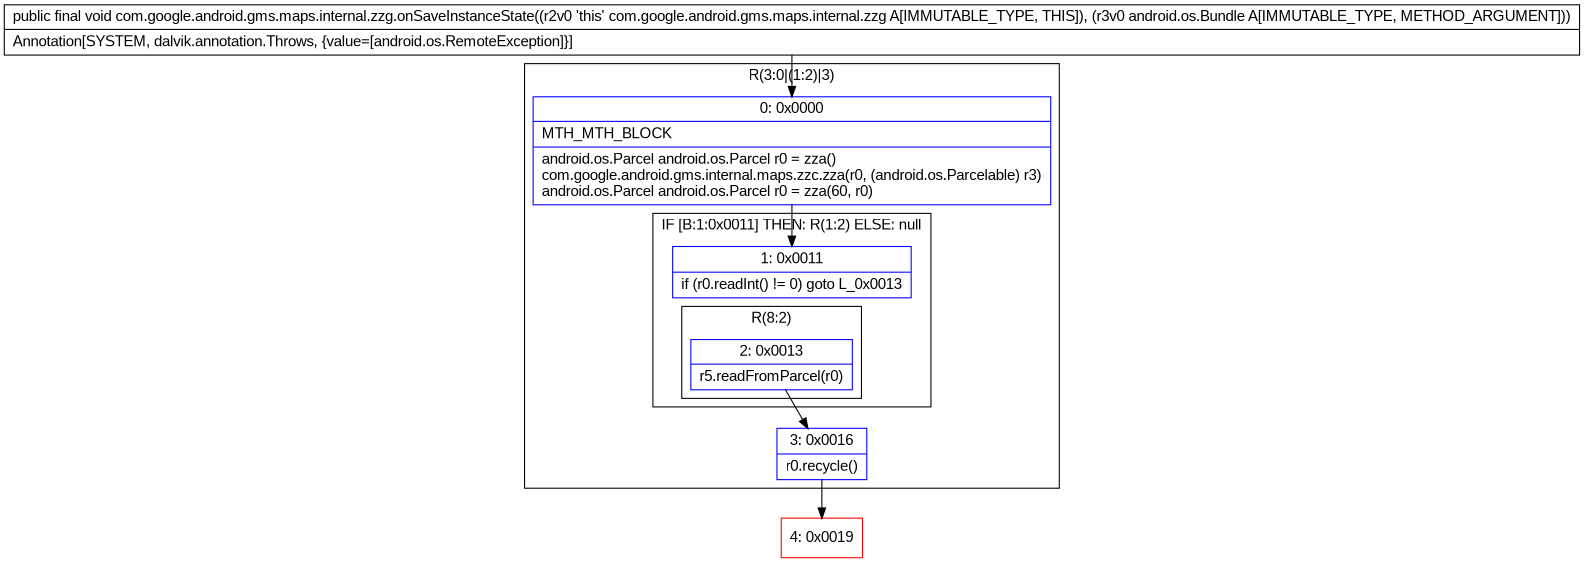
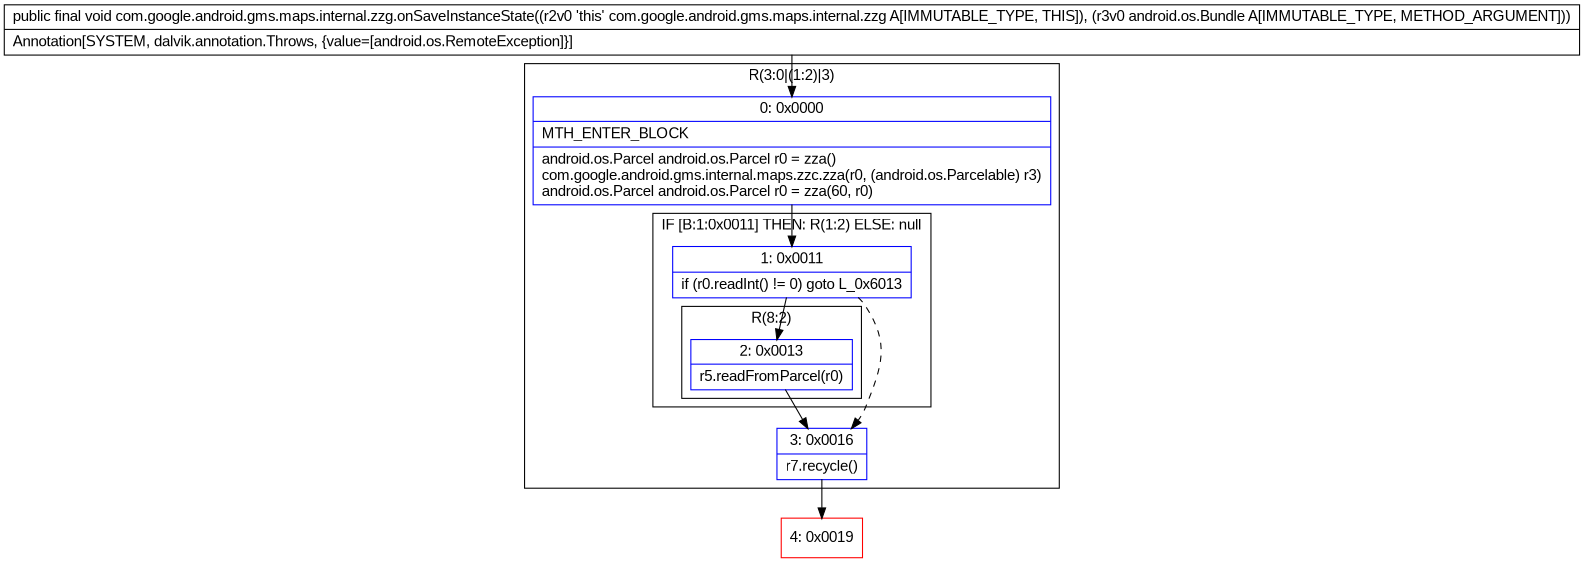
node "0: 0x0000": text "MTH_MTH_BLOCK" -> "MTH_ENTER_BLOCK"
node "1: 0x0011": text "if (r0.readInt() != 0) goto L_0x0013" -> "if (r0.readInt() != 0) goto L_0x6013"
edge "1: 0x0011" -> "2: 0x0013": added
edge "1: 0x0011" -> "3: 0x0016": added
node "3: 0x0016": text "r0.recycle()" -> "r7.recycle()"
